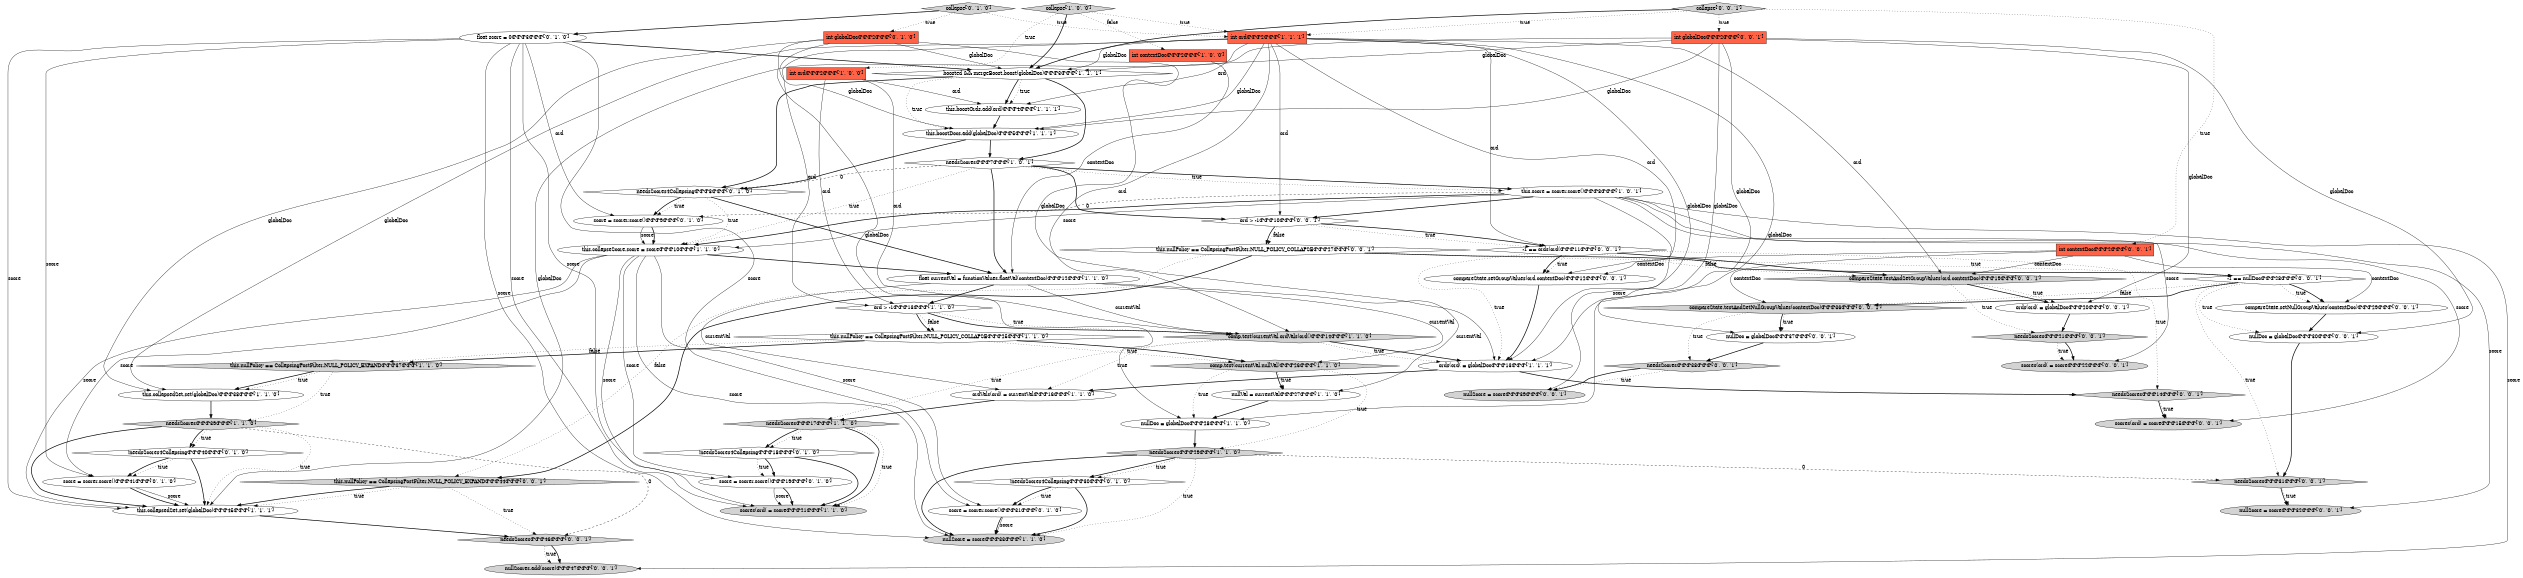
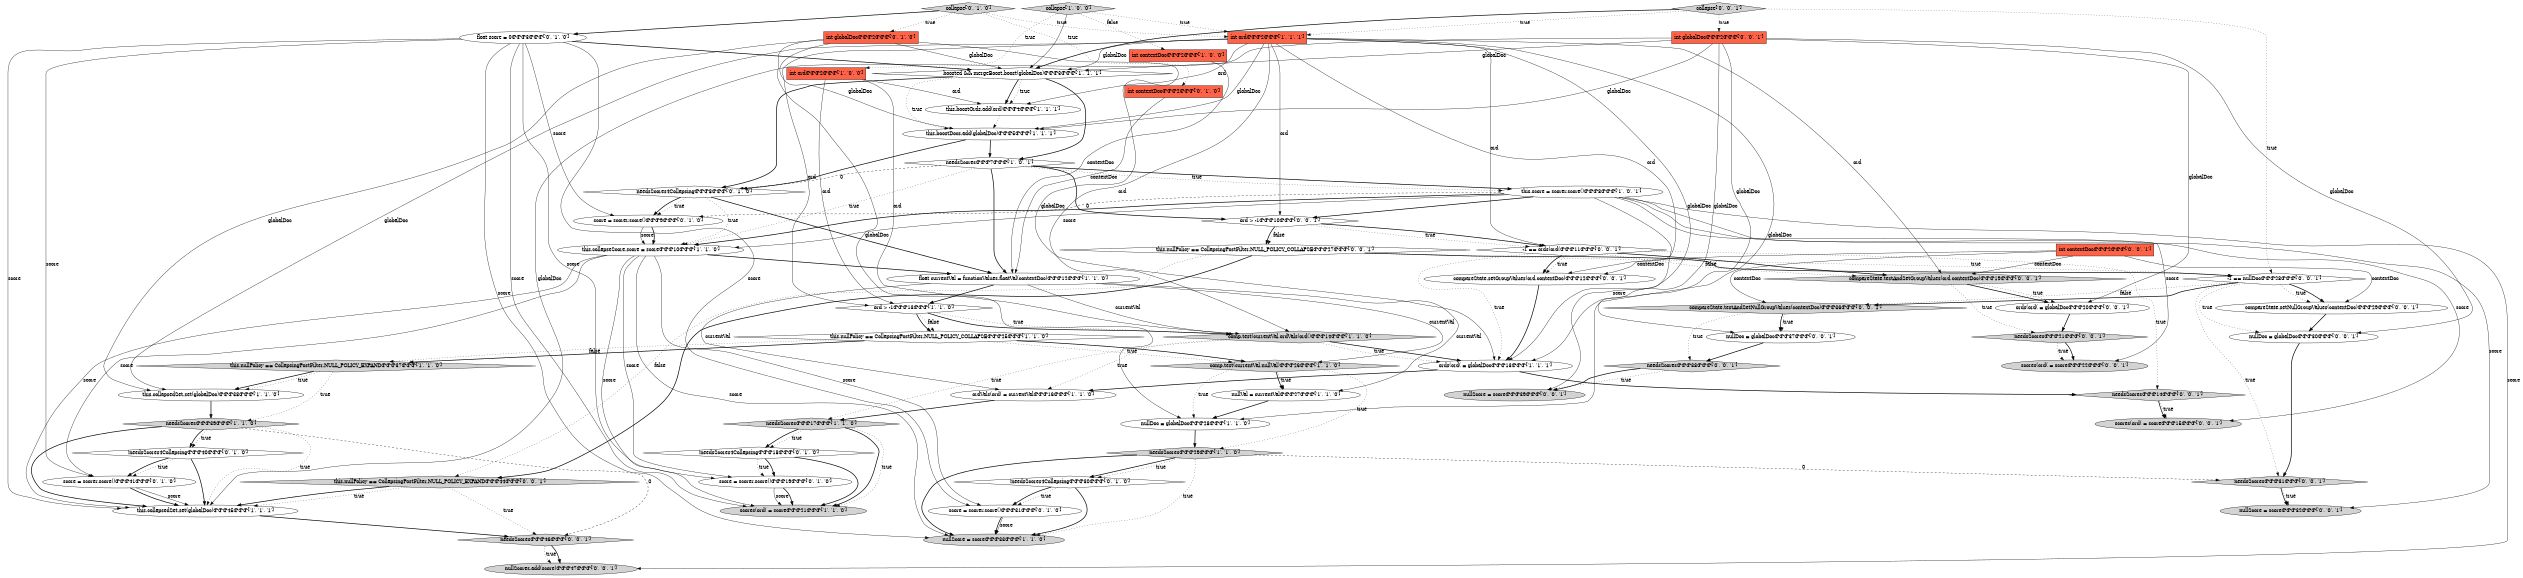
edge "collapse['0', '0', '1']" -> "int contextDoc@@@2@@@['0', '0', '1']": now "collapse['0', '0', '1']" -> "-1 == nullDoc@@@28@@@['0', '0', '1']"
edge "collapse['1', '0', '0']" -> "boosted && mergeBoost.boost(globalDoc)@@@3@@@['1', '1', '1']": style bold -> solid
node "int contextDoc@@@2@@@['0', '1', '0']": added
edge "this.boostOrds.add(ord)@@@4@@@['1', '1', '1']" -> "this.boostDocs.add(globalDoc)@@@5@@@['1', '1', '1']": style bold -> dotted
edge "float score = 0@@@3@@@['0', '1', '0']" -> "score = scorer.score()@@@9@@@['0', '1', '0']": label "ord" -> "score"
